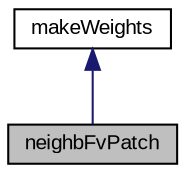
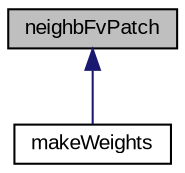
edge "neighbFvPatch" -> "makeWeights": reversed
